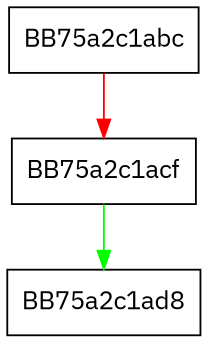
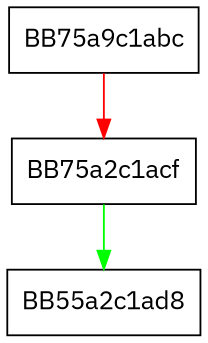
node "BB75a2c1abc": label "BB75a2c1abc" -> "BB75a9c1abc"
node "BB75a2c1ad8": label "BB75a2c1ad8" -> "BB55a2c1ad8"
